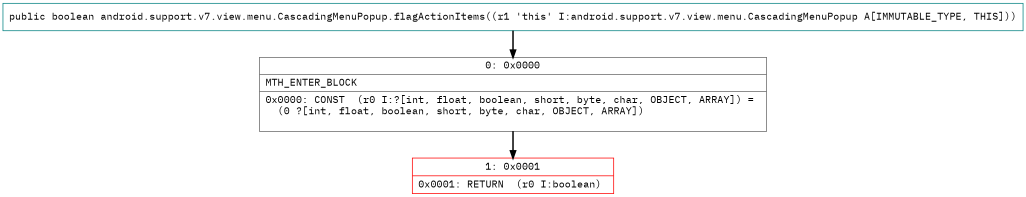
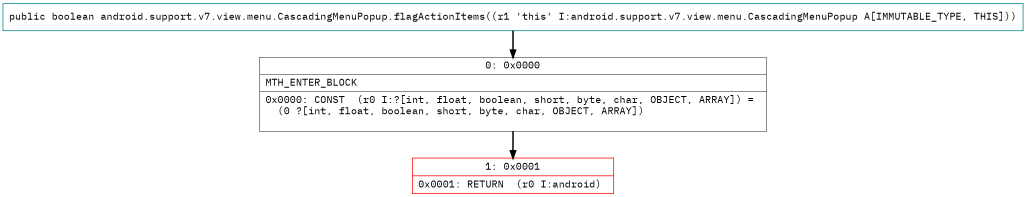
node "1: 0x0001": text "0x0001: RETURN  (r0 I:boolean)" -> "0x0001: RETURN  (r0 I:android)"
